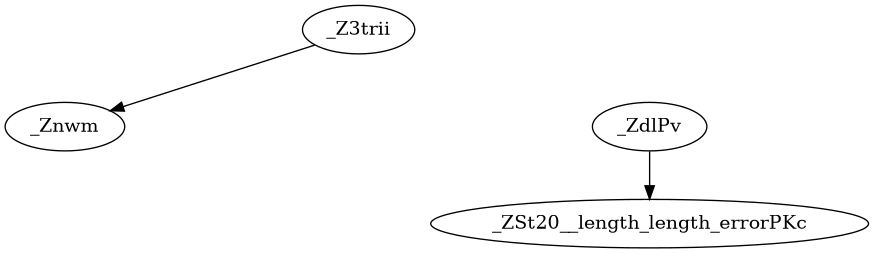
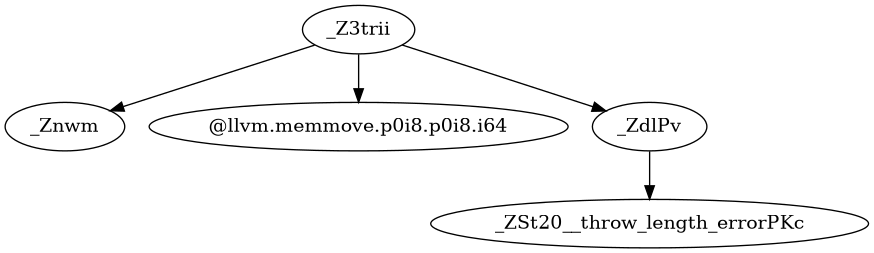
edge "_Z3trii" -> "_ZdlPv": added
node "@llvm.memmove.p0i8.p0i8.i64": added
node "_ZSt20__length_length_errorPKc": label "_ZSt20__length_length_errorPKc" -> "_ZSt20__throw_length_errorPKc"
